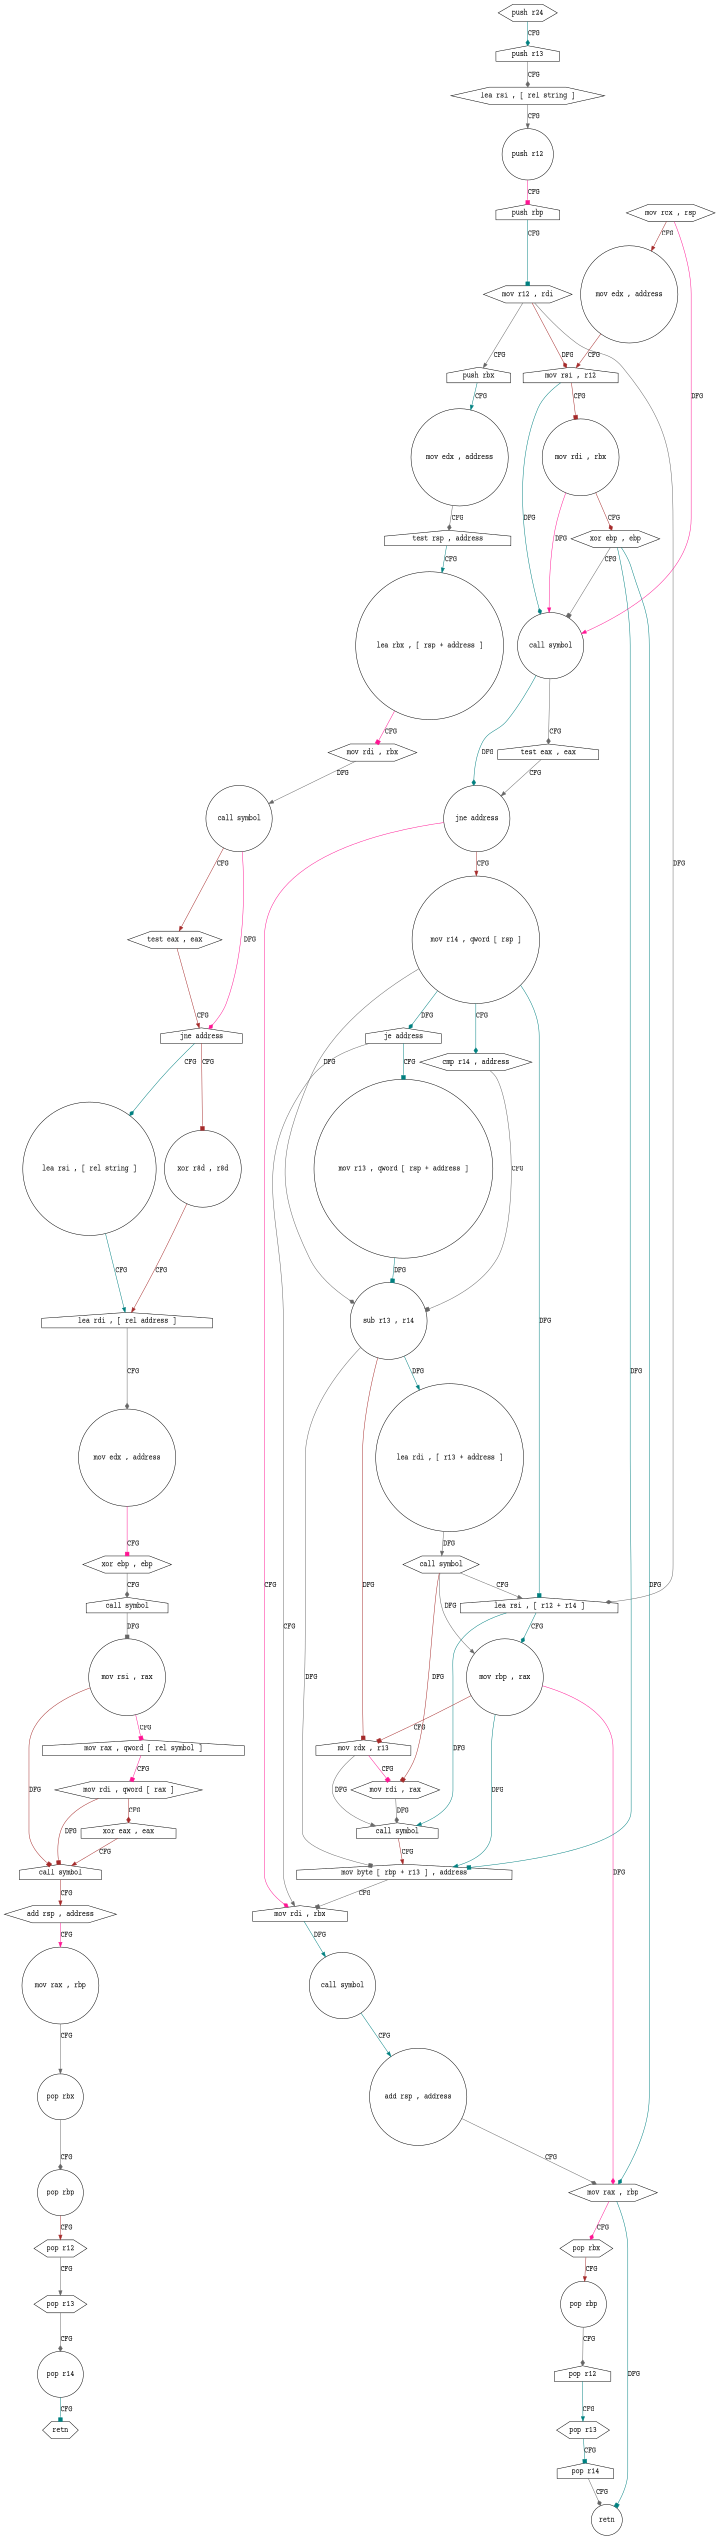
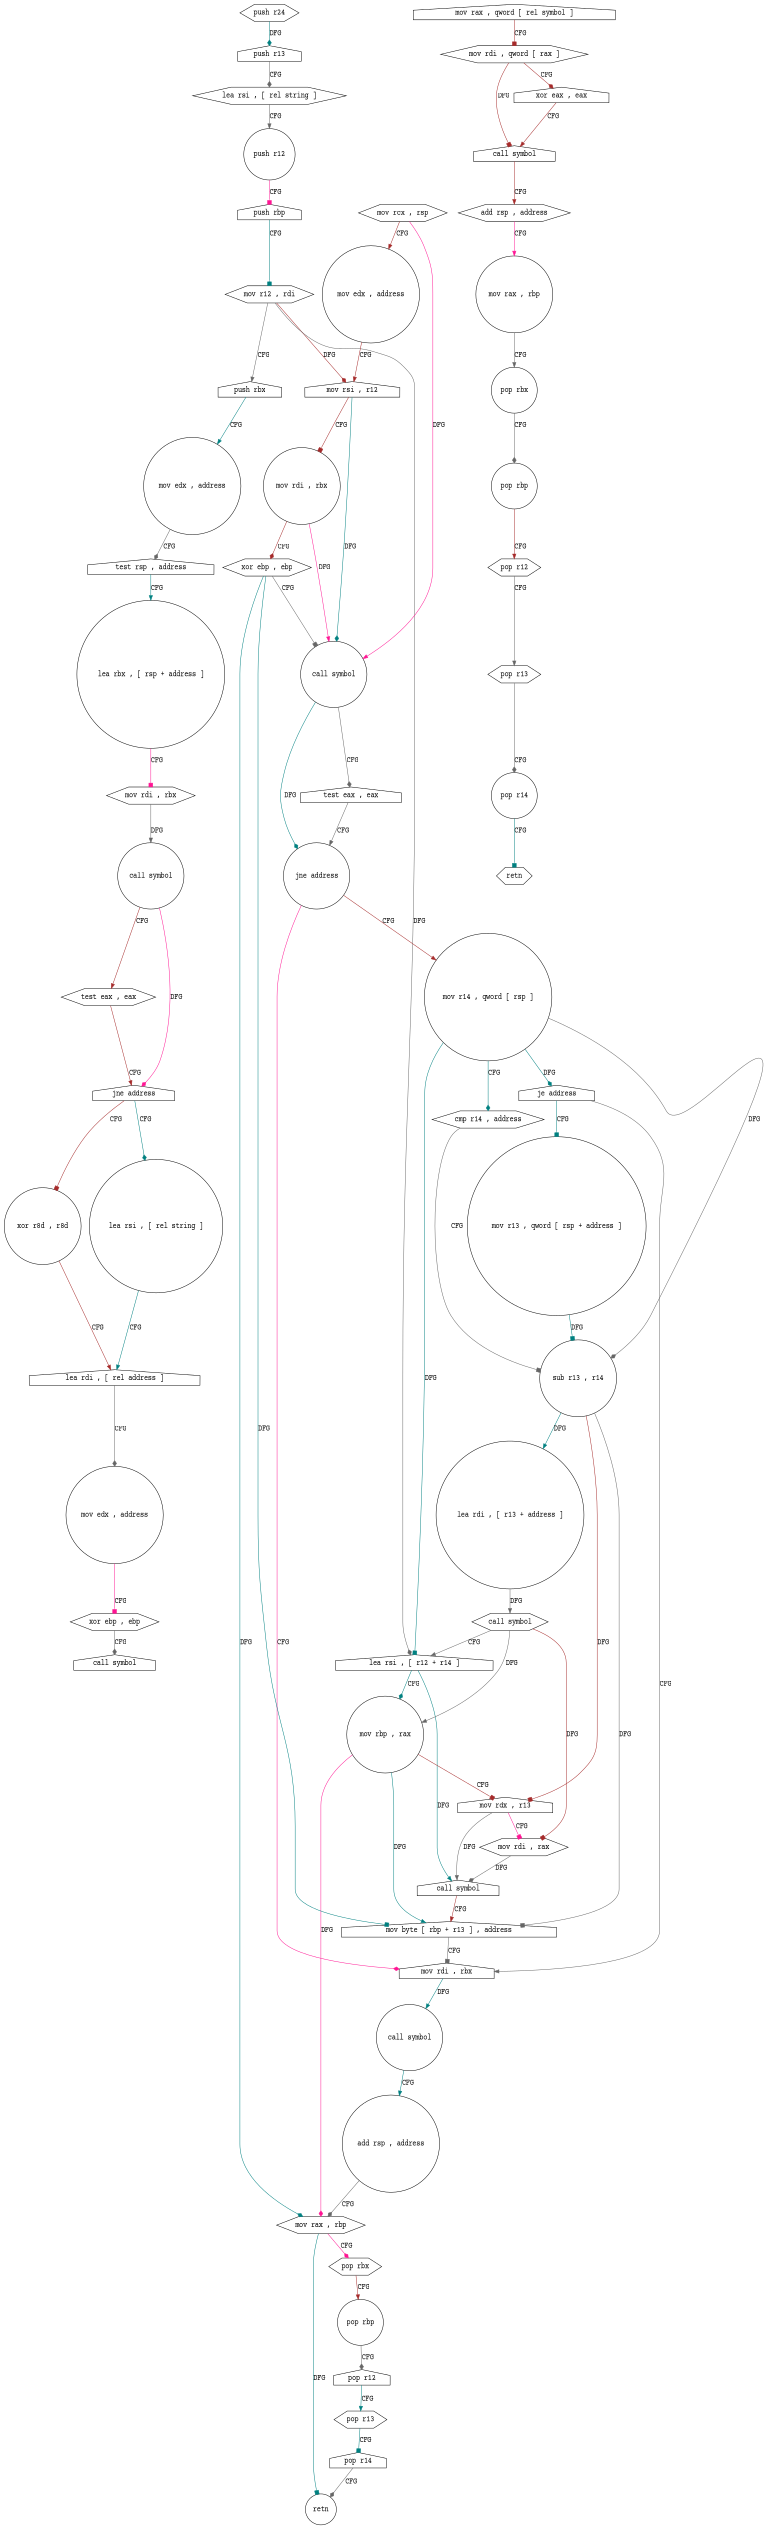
edge "push r24" -> "push r13": label "CFG" -> "DFG"
node "mov rsi , rax": removed
edge "mov rax , qword [ rel symbol ]" -> "mov rdi , qword [ rax ]": color deeppink -> brown
